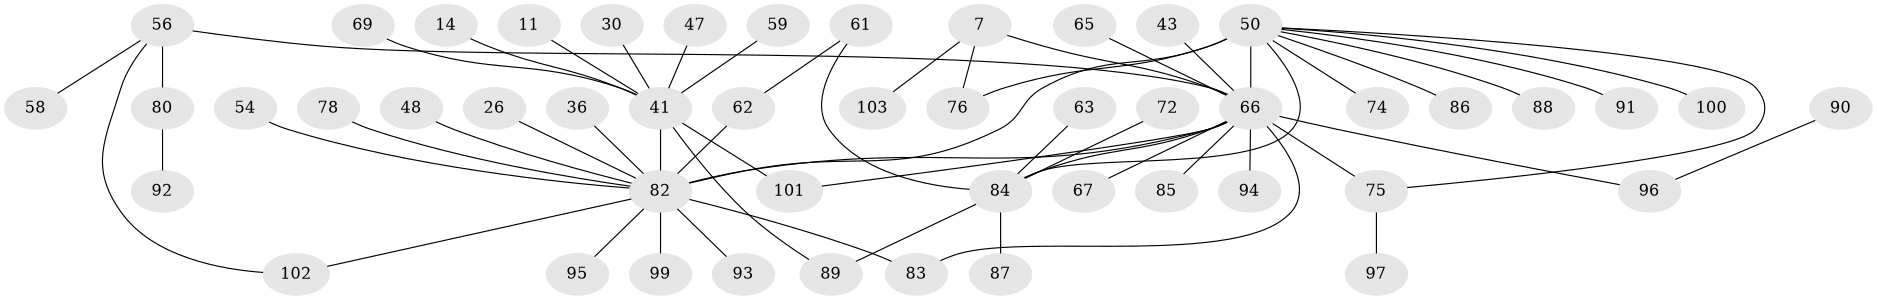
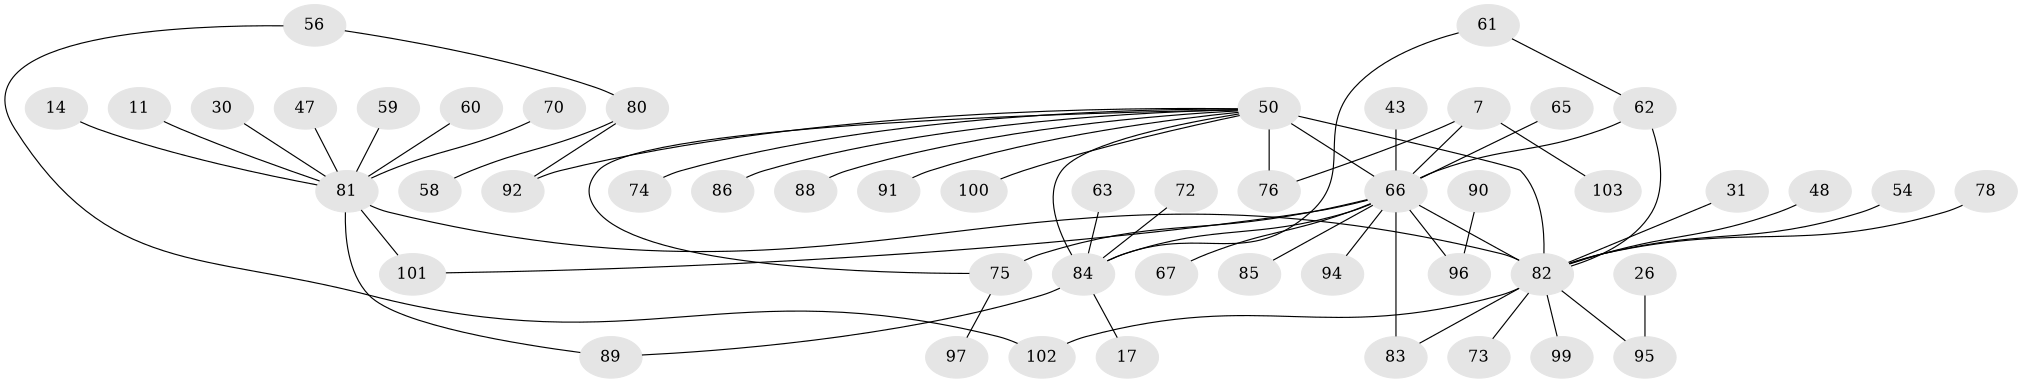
node "69": label "69" -> "60"
edge "56" -- "66": now "62" -- "66"
edge "56" -- "58": now "80" -- "58"
node "70": added
node "36": label "36" -> "31"
node "41": label "41" -> "81"
edge "50" -- "92": added
edge "26" -- "82": now "26" -- "95"
node "93": label "93" -> "73"
node "87": label "87" -> "17"
